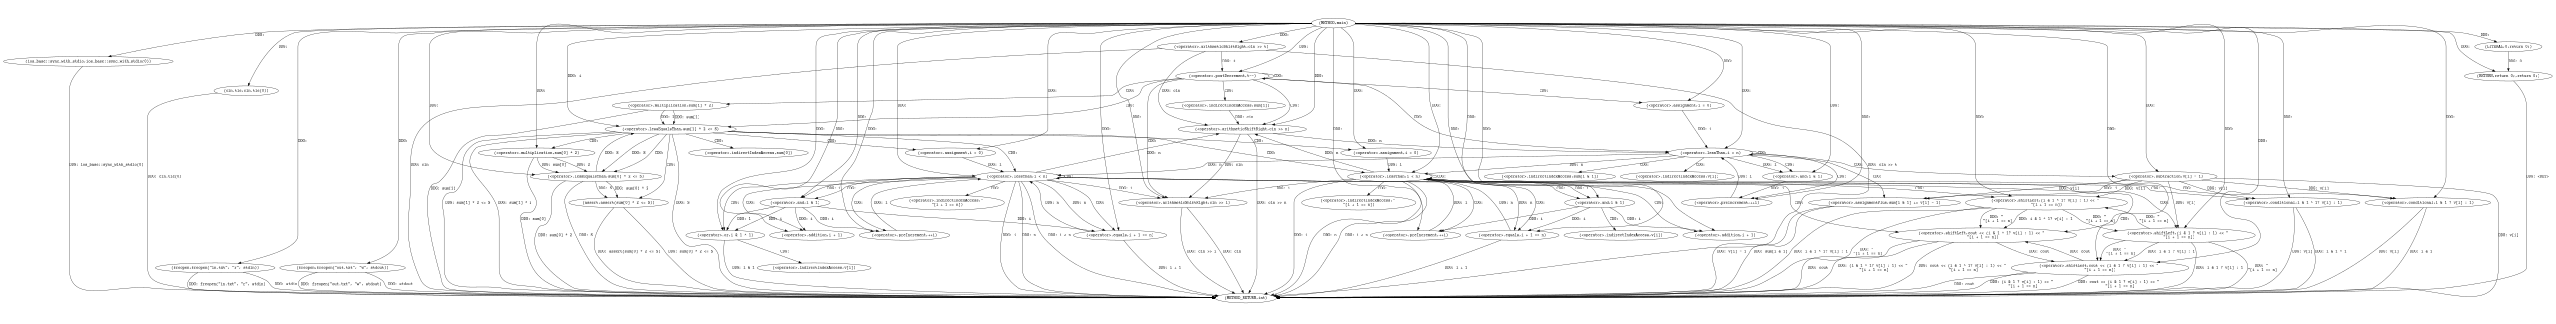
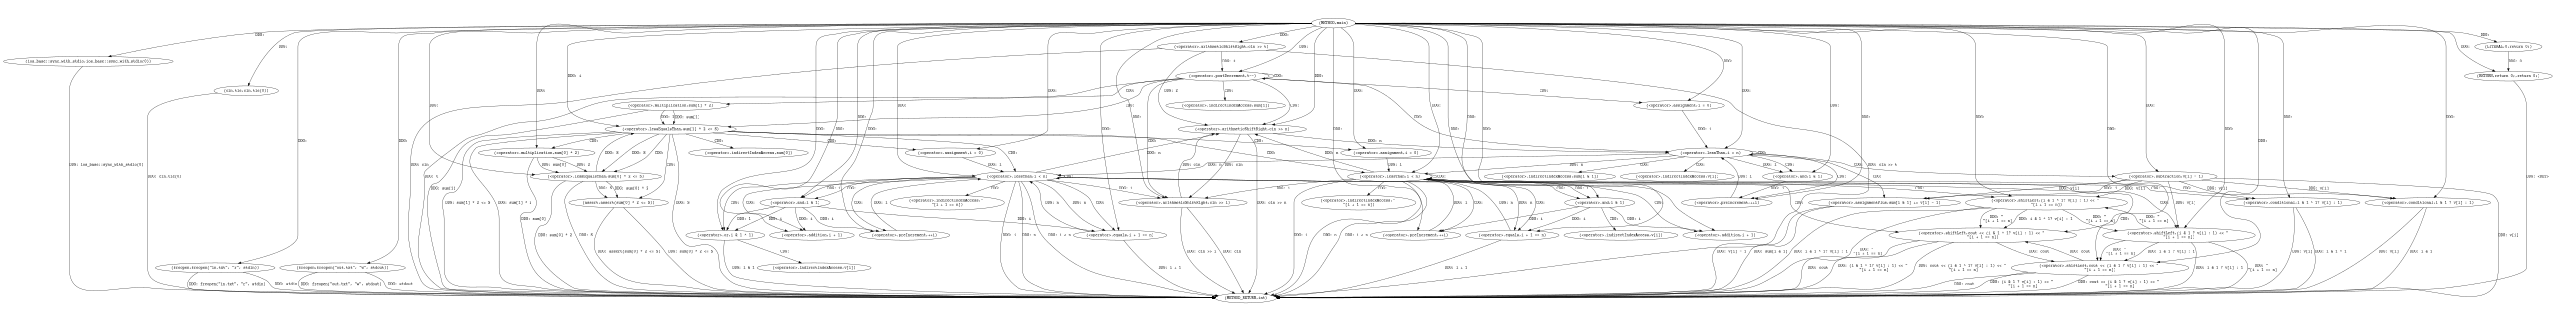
edge "(<operator>.arithmeticShiftRight,cin >> t)" -> "(<operator>.arithmeticShiftRight,cin >> n)": label "DDG: cin" -> "DDG: 2"
edge "(<operator>.indirectIndexAccess,sum[1])" -> "(<operator>.arithmeticShiftRight,cin >> n)": now "(<operator>.arithmeticShiftRight,cin >> i)" -> "(<operator>.arithmeticShiftRight,cin >> n)"
edge "(<operator>.postDecrement,t--)" -> "(METHOD_RETURN,int)": added, label "DDG: t"
